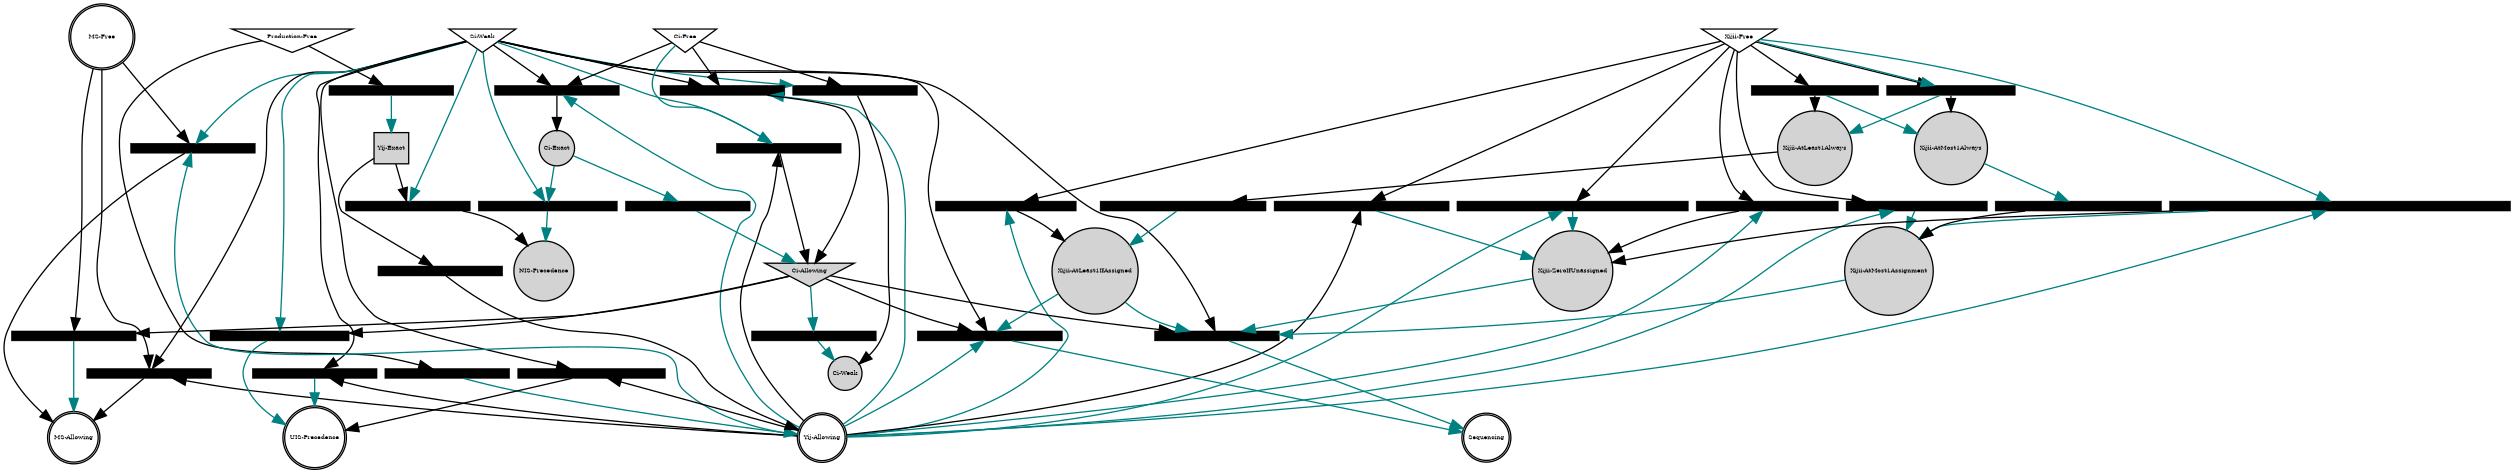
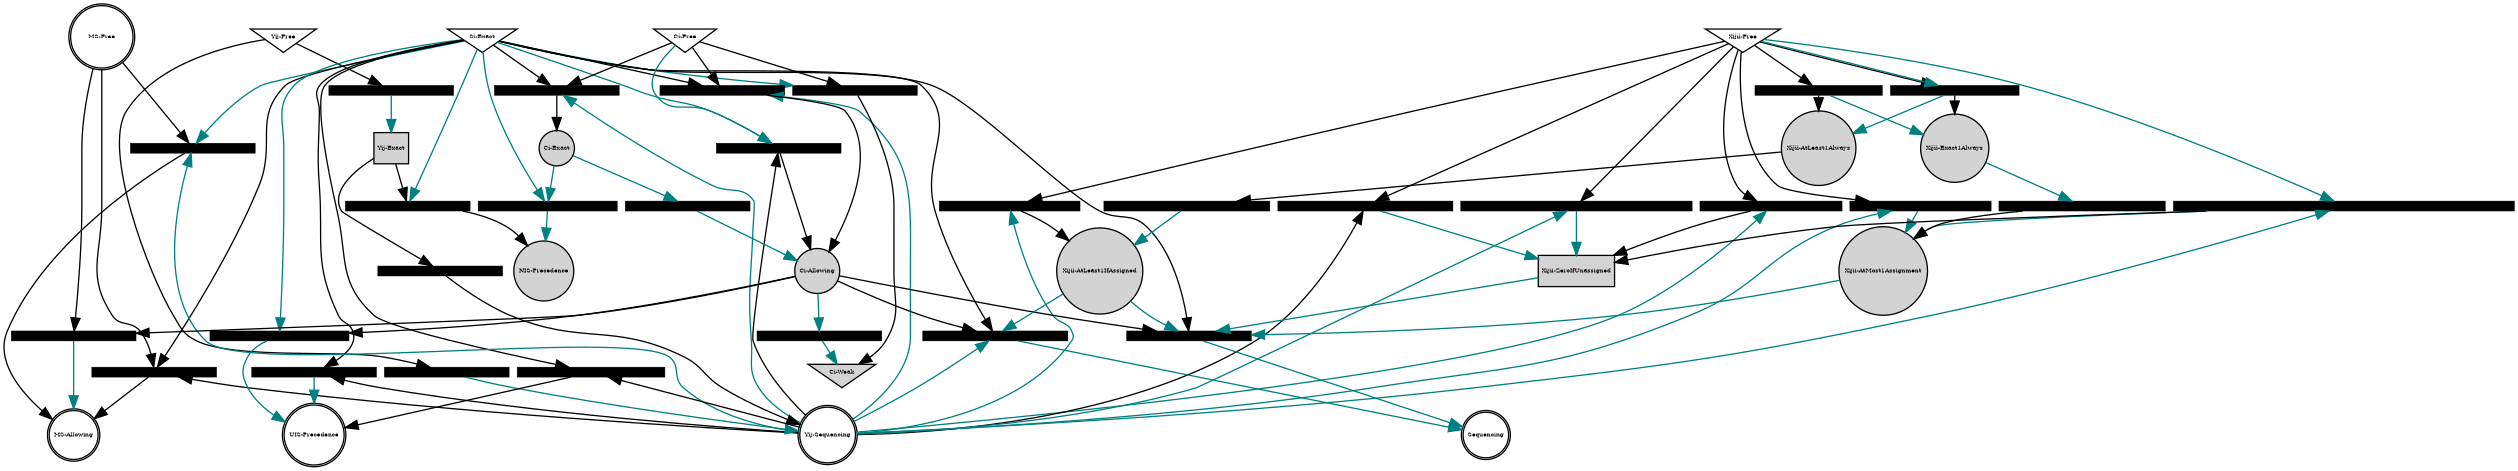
node "Production-Free": label "Production-Free" -> "Yij-Free"
node "Si-Weak": label "Si-Weak" -> "Si-Exact"
node "Xijii-AtMost1Always": label "Xijii-AtMost1Always" -> "Xijii-Exact1Always"
node "Ci-Allowing": shape invtriangle -> circle
node "Xijii-ZeroIfUnassigned": shape circle -> box
node "Ci-Weak": shape circle -> invtriangle
node "Yij-Allowing": label "Yij-Allowing" -> "Yij-Sequencing"
